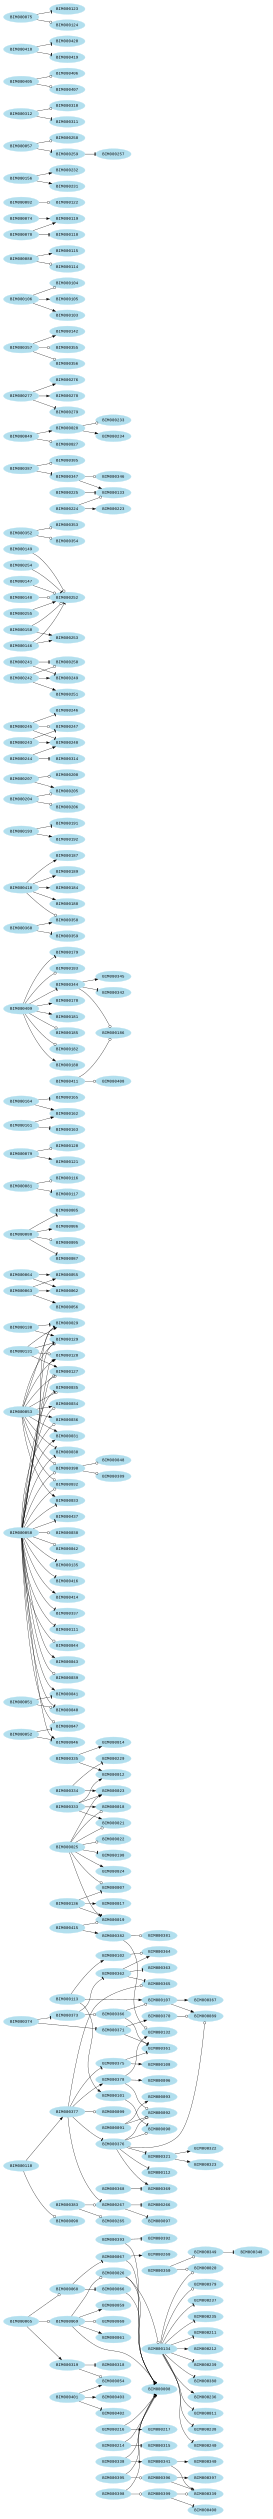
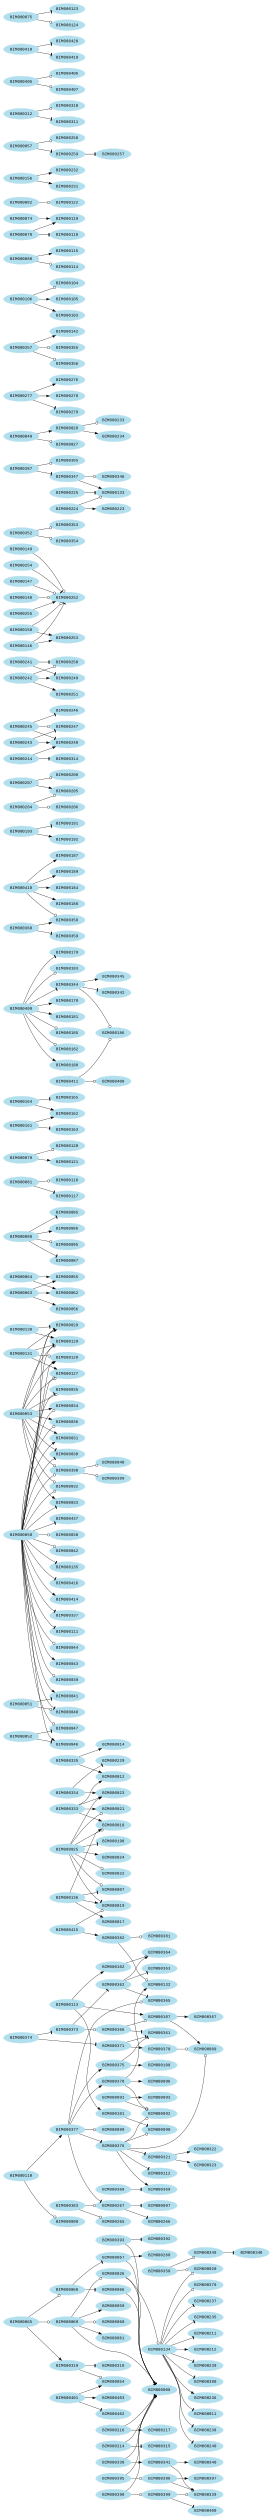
edge "BIM000136" -> "BIM000018": added
edge "BIM000377" -> "BIM000375": arrowhead tee -> normal
